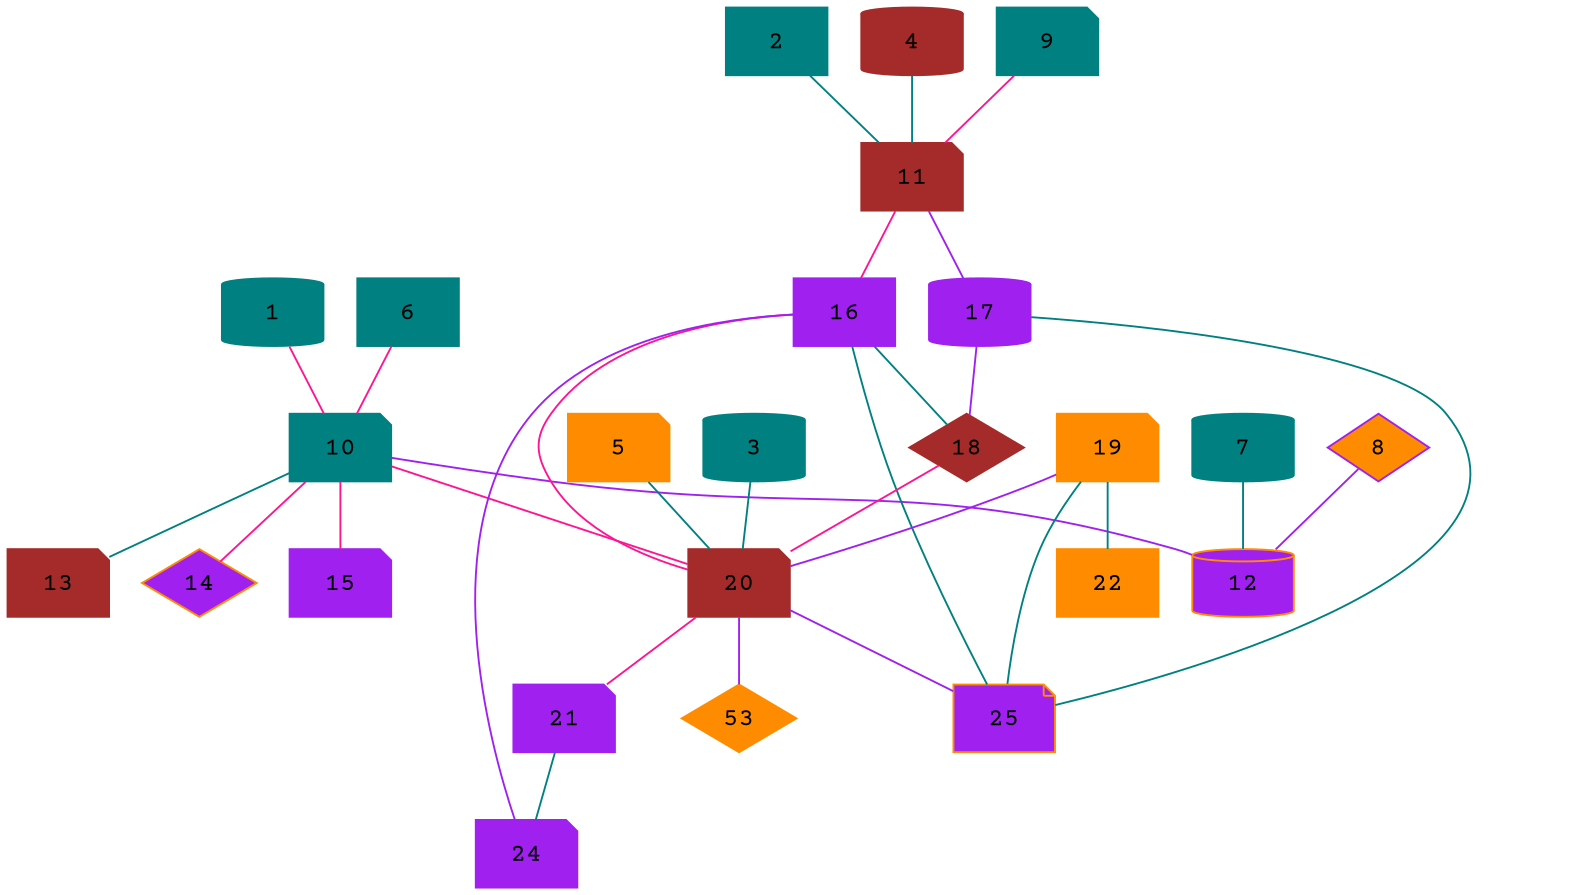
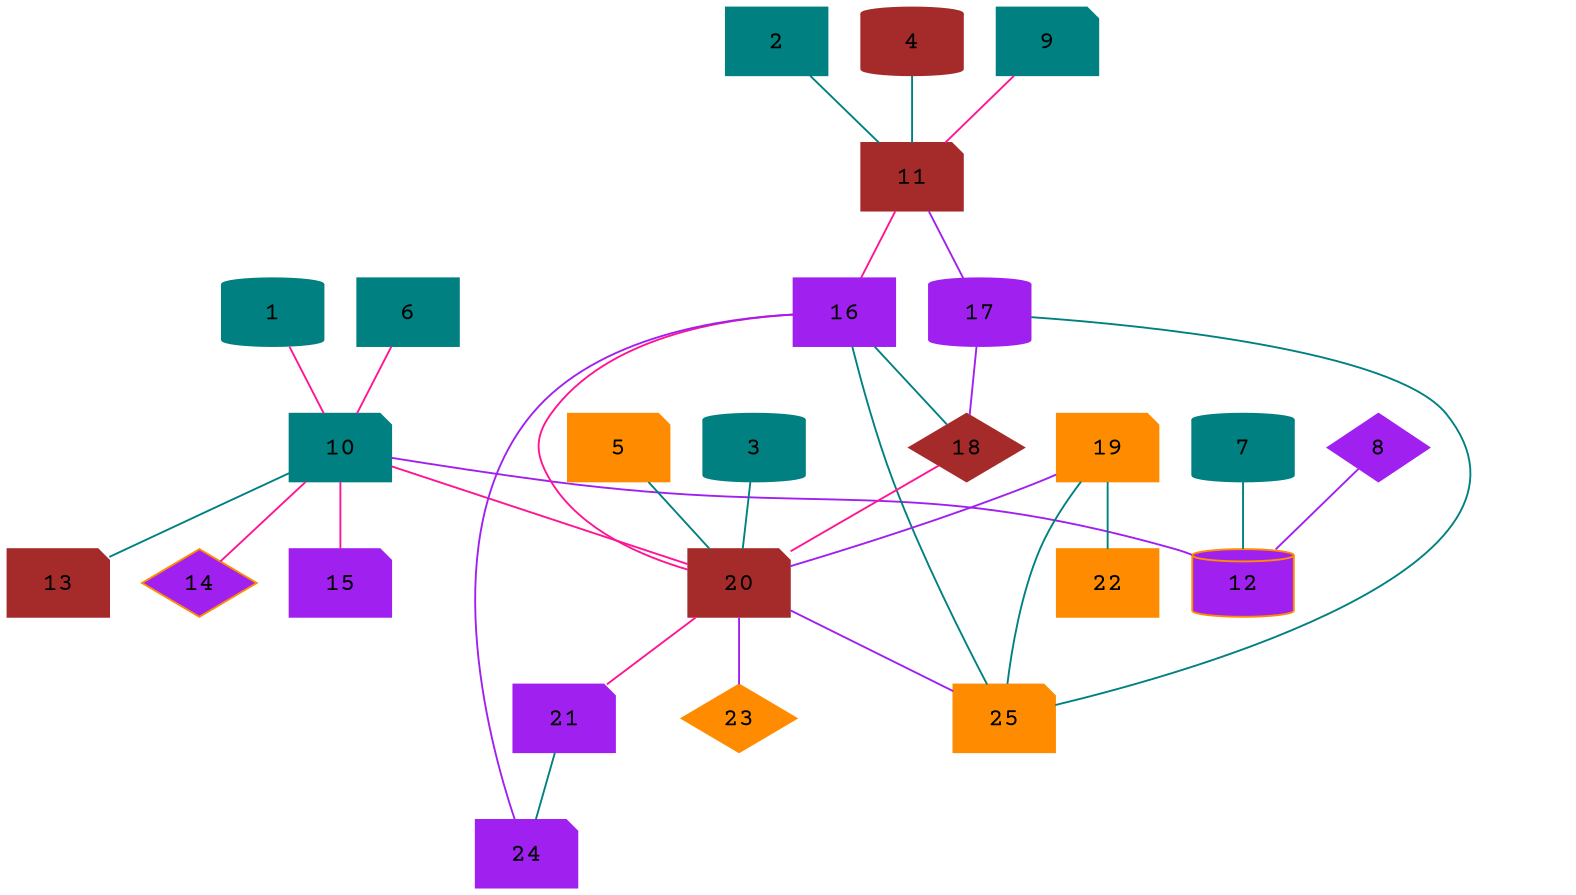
node "8": fillcolor darkorange -> purple
node "53": label "53" -> "23"
node "25": fillcolor purple -> darkorange
